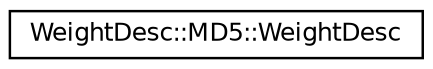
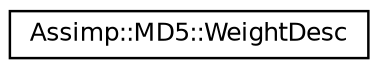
node "WeightDesc::MD5::WeightDesc": label "WeightDesc::MD5::WeightDesc" -> "Assimp::MD5::WeightDesc"
